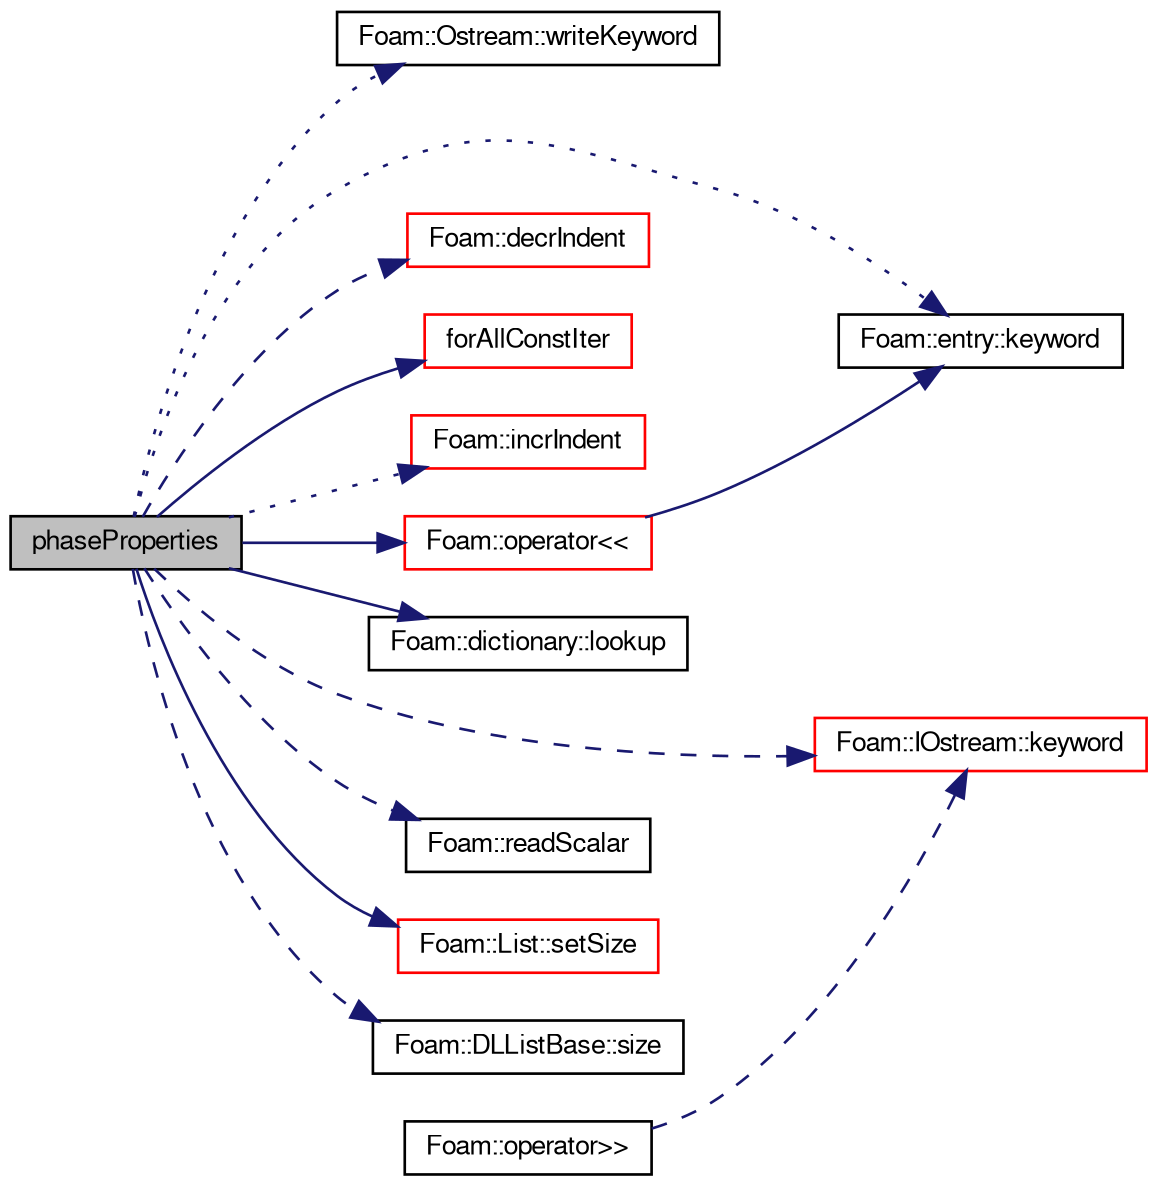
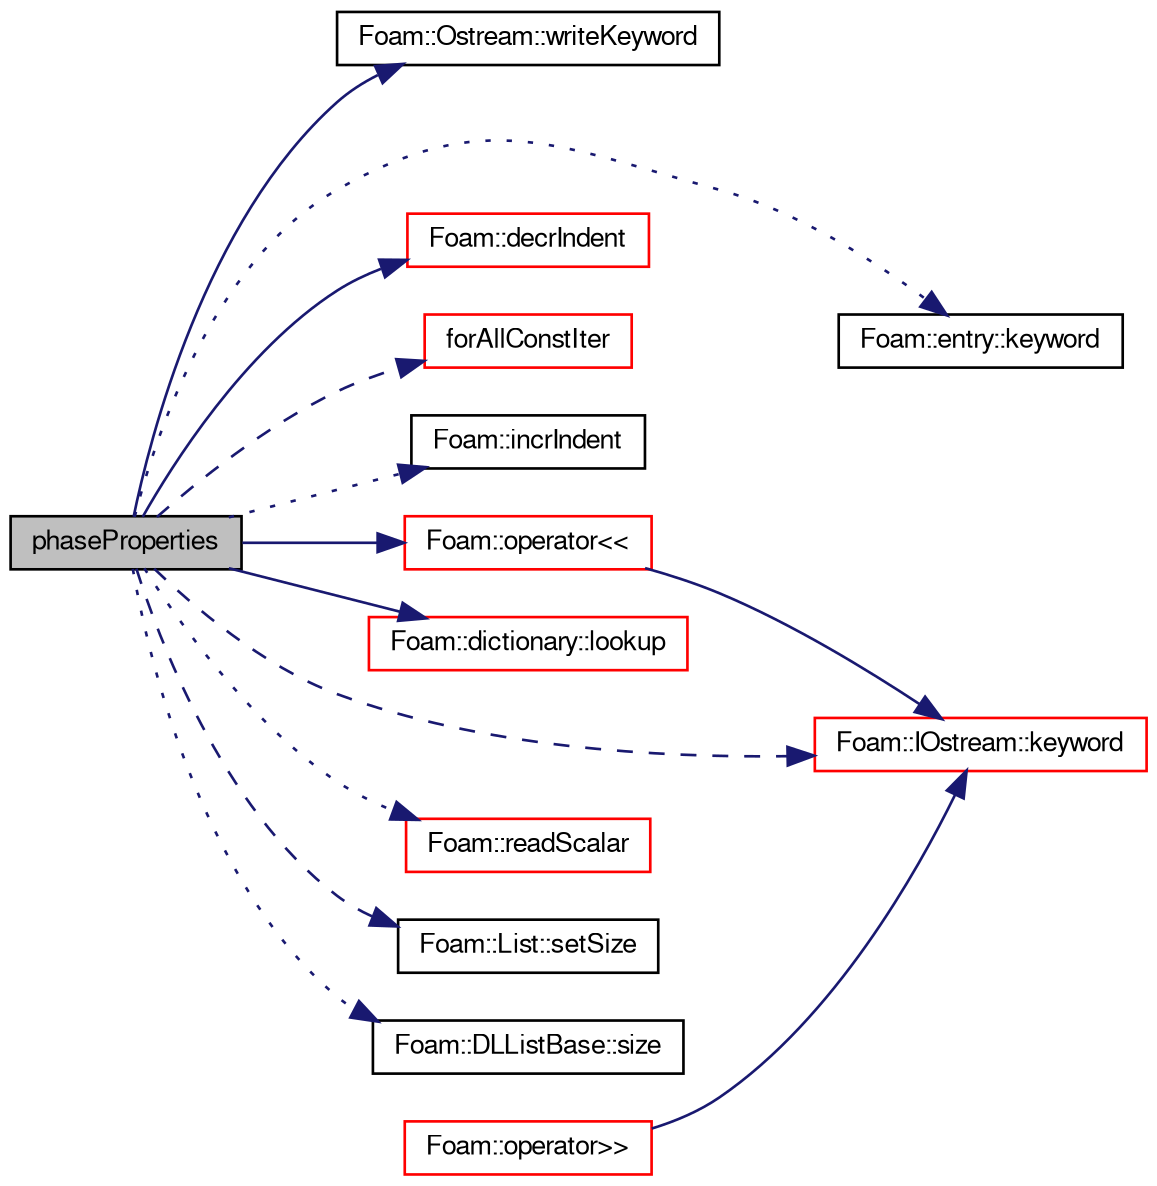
edge "phaseProperties" -> "Foam::Ostream::writeKeyword": style dotted -> solid
edge "phaseProperties" -> "Foam::decrIndent": style dashed -> solid
edge "phaseProperties" -> "forAllConstIter": style solid -> dashed
node "Foam::incrIndent": color red -> black
edge "Foam::operator<<" -> "Foam::entry::keyword": now "Foam::operator<<" -> "Foam::IOstream::keyword"
node "Foam::dictionary::lookup": color black -> red
edge "phaseProperties" -> "Foam::readScalar": style dashed -> dotted
edge "phaseProperties" -> "Foam::List::setSize": style solid -> dashed
edge "phaseProperties" -> "Foam::DLListBase::size": style dashed -> dotted
node "Foam::readScalar": color black -> red
node "Foam::List::setSize": color red -> black
edge "Foam::operator>>" -> "Foam::IOstream::keyword": style dashed -> solid
node "Foam::operator>>": color black -> red
